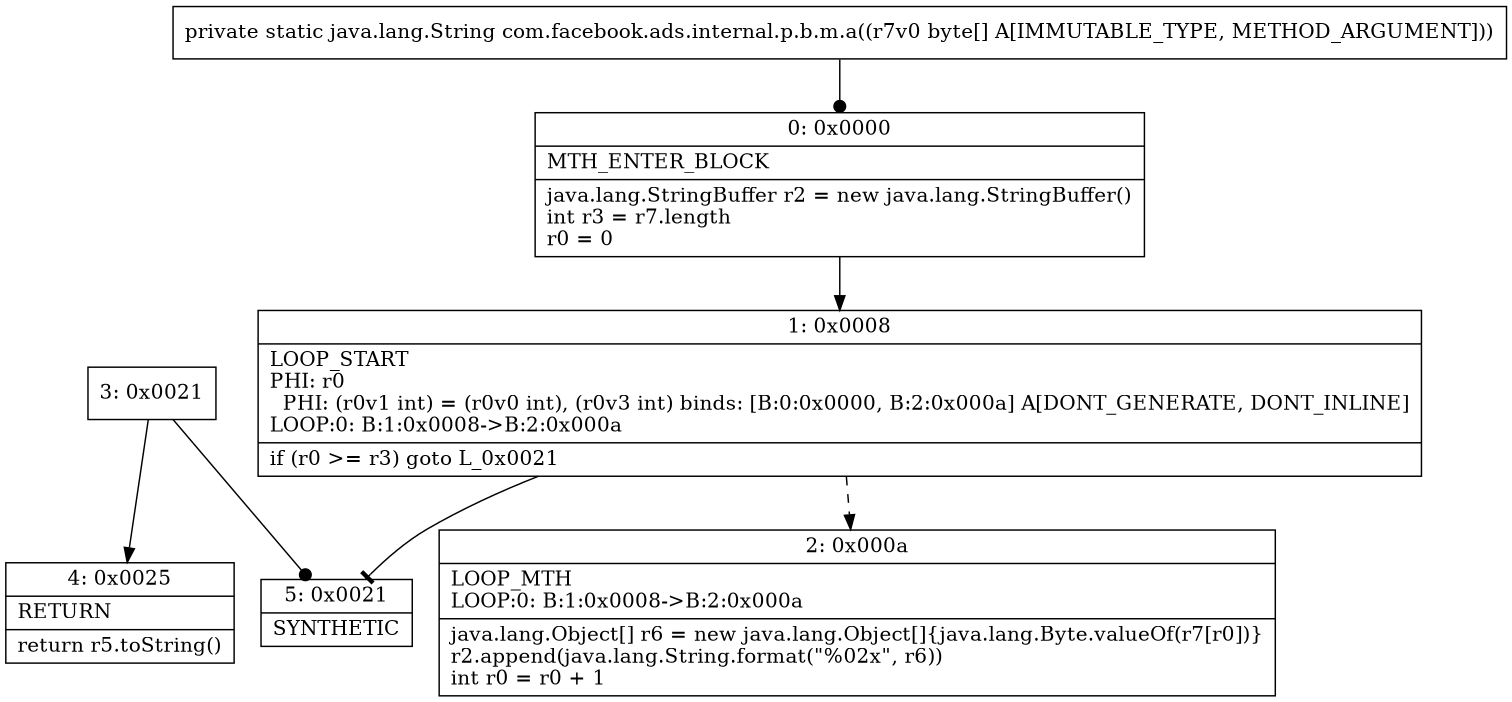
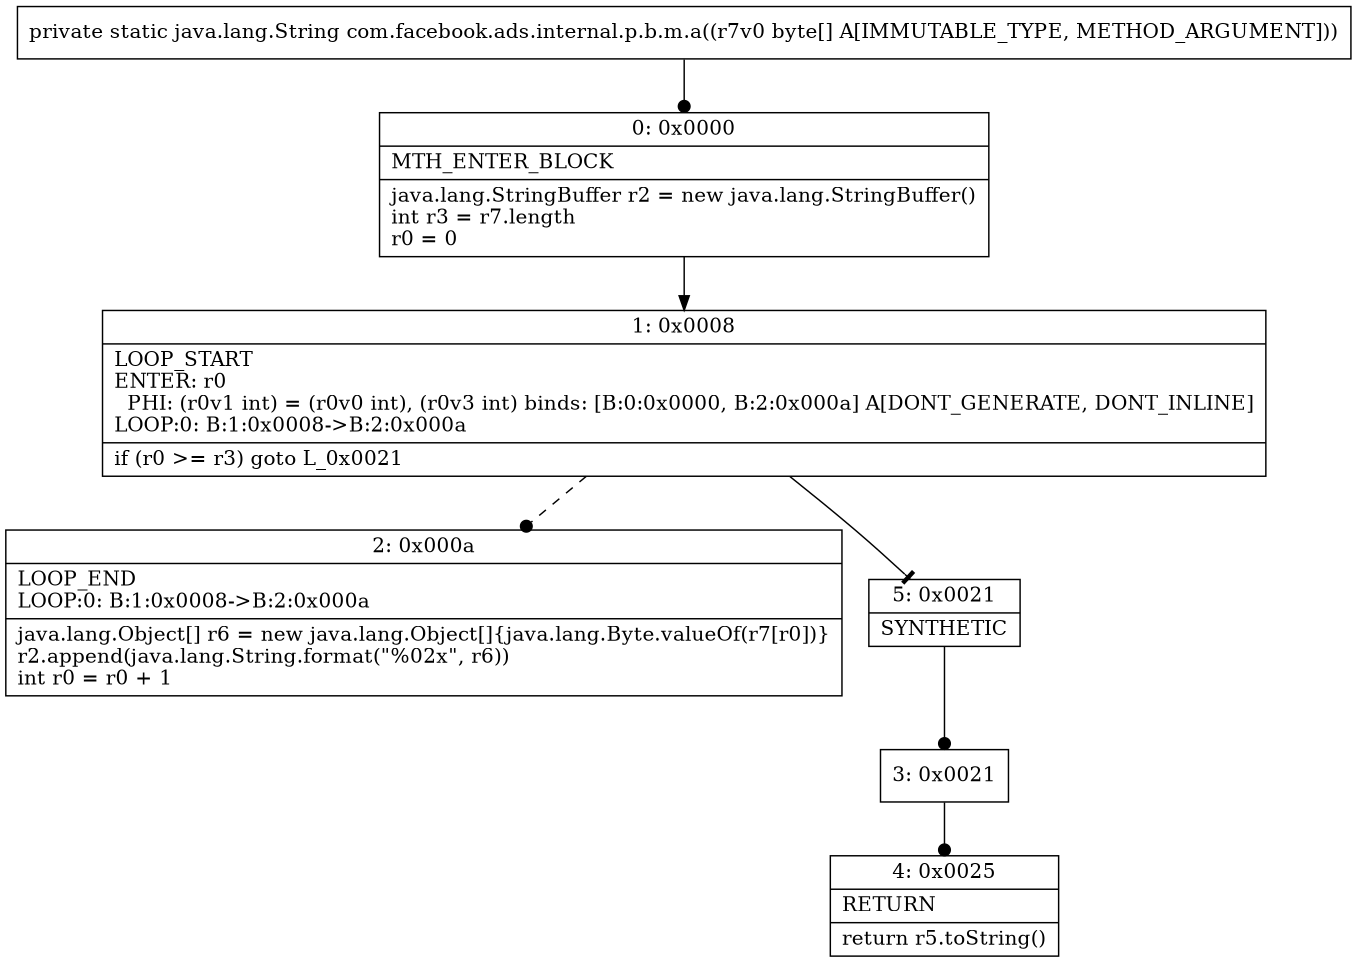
node "1: 0x0008": text "PHI: r0" -> "ENTER: r0"
edge "3: 0x0021" -> "4: 0x0025": arrowhead normal -> dot
edge "3: 0x0021" -> "5: 0x0021": reversed
edge "1: 0x0008" -> "2: 0x000a": arrowhead normal -> dot
node "2: 0x000a": text "LOOP_MTH" -> "LOOP_END"
